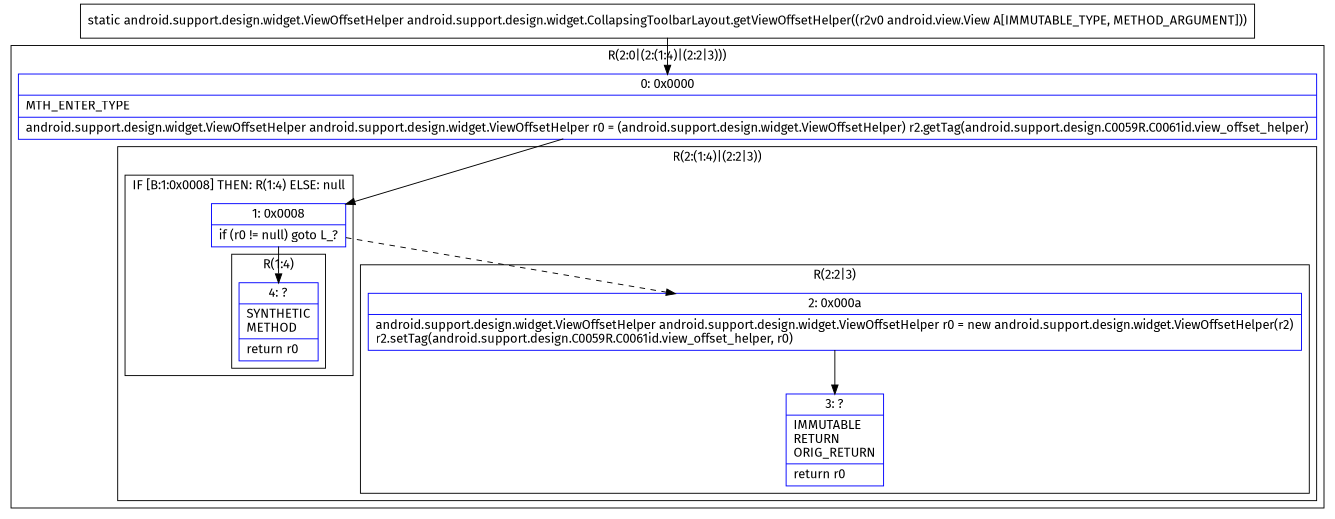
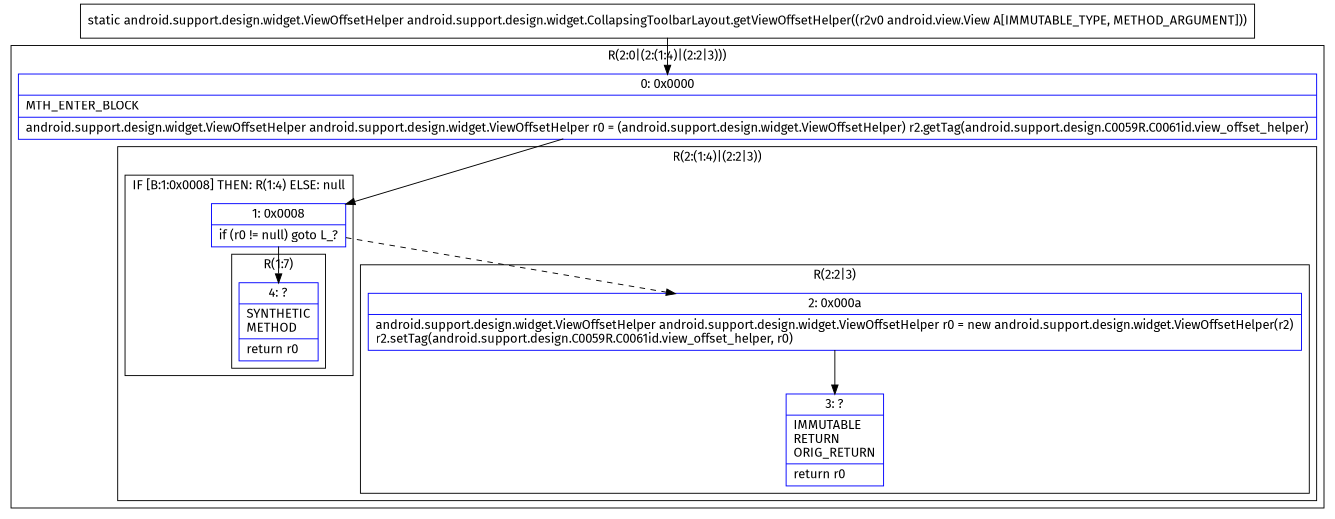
node "0: 0x0000": text "MTH_ENTER_TYPE" -> "MTH_ENTER_BLOCK"
cluster "R(1:4)": label "R(1:4)" -> "R(1:7)"
